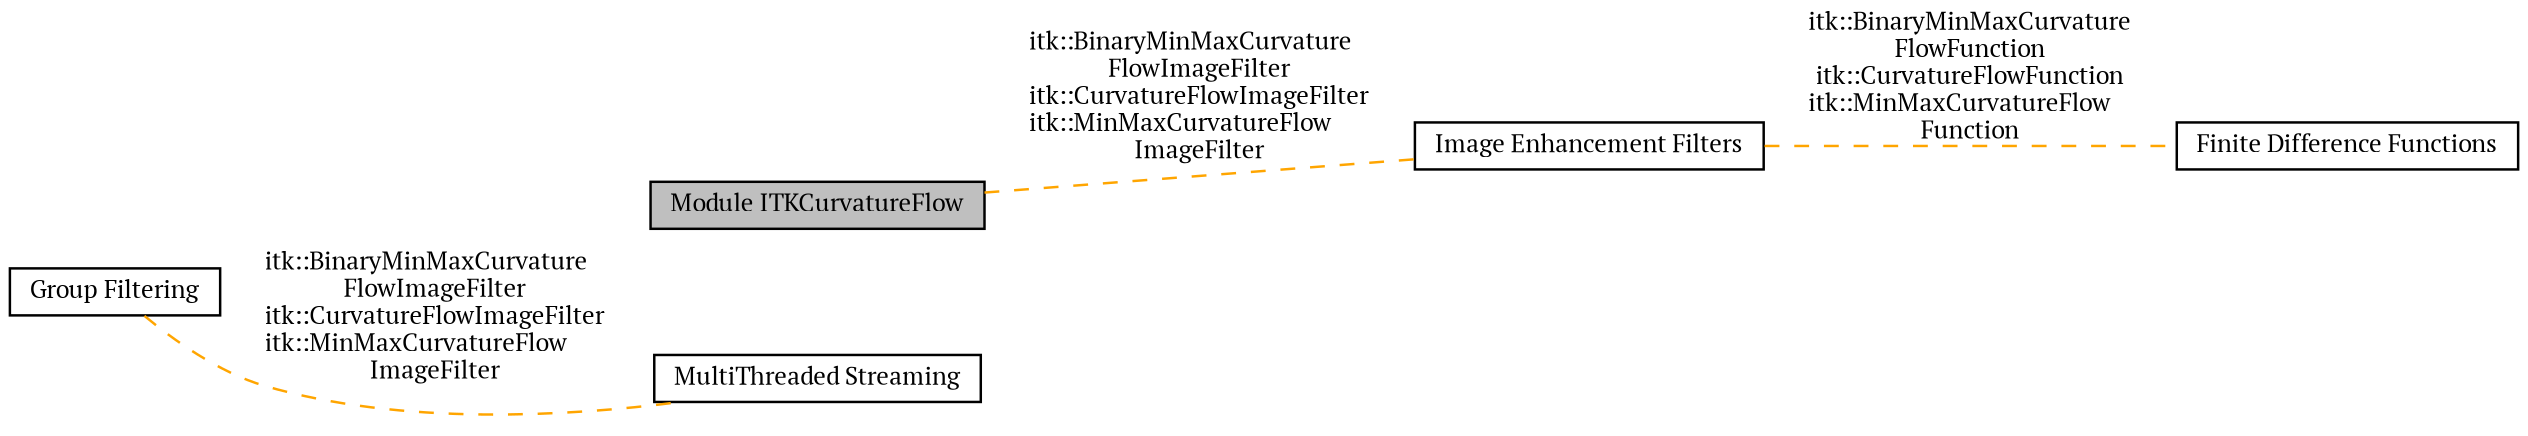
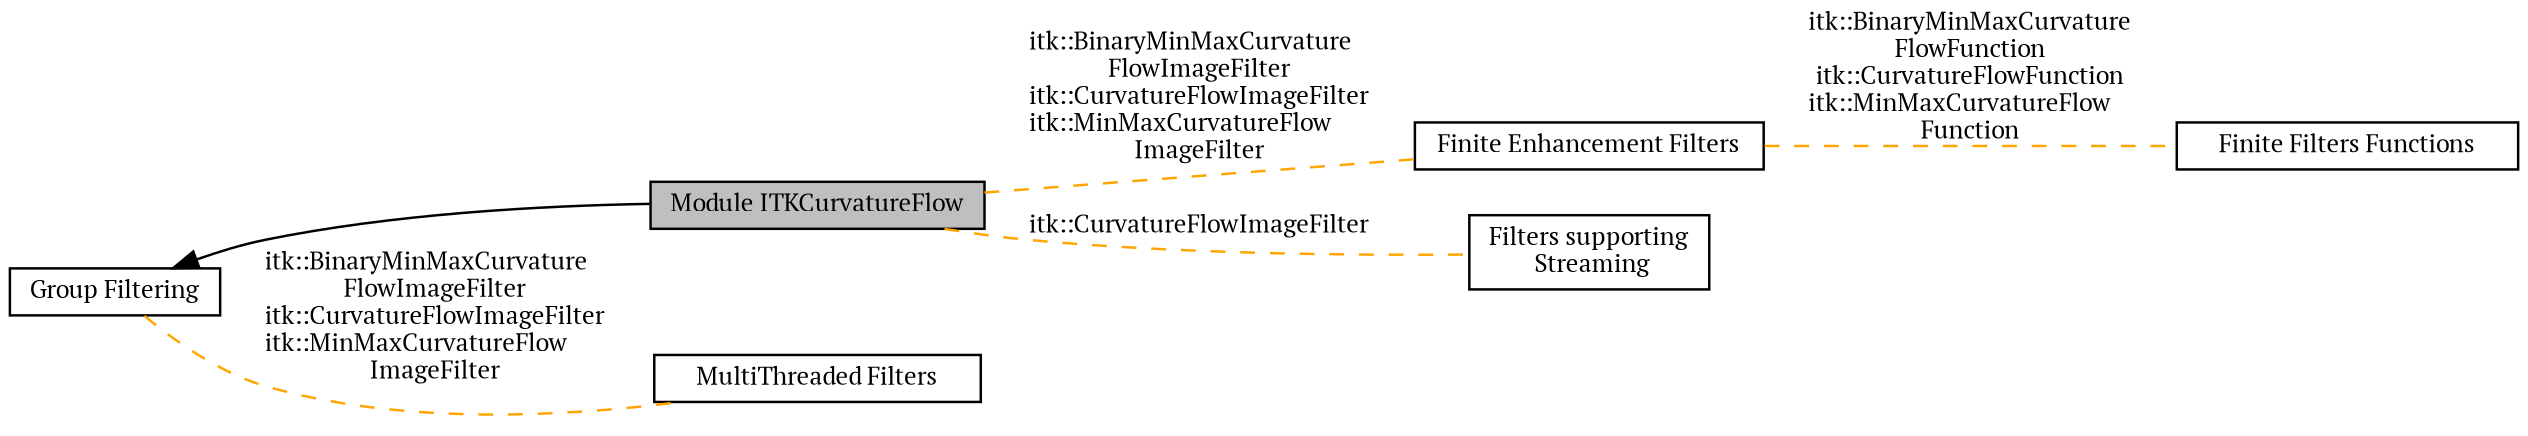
node "Image Enhancement Filters": label "Image Enhancement Filters" -> "Finite Enhancement Filters"
node "Finite Difference Functions": label "Finite Difference Functions" -> "Finite Filters Functions"
edge "Module ITKCurvatureFlow" -> "Group Filtering": added
node "Filters supporting Streaming": added
node "MultiThreaded Streaming": label "MultiThreaded Streaming" -> "MultiThreaded Filters"
